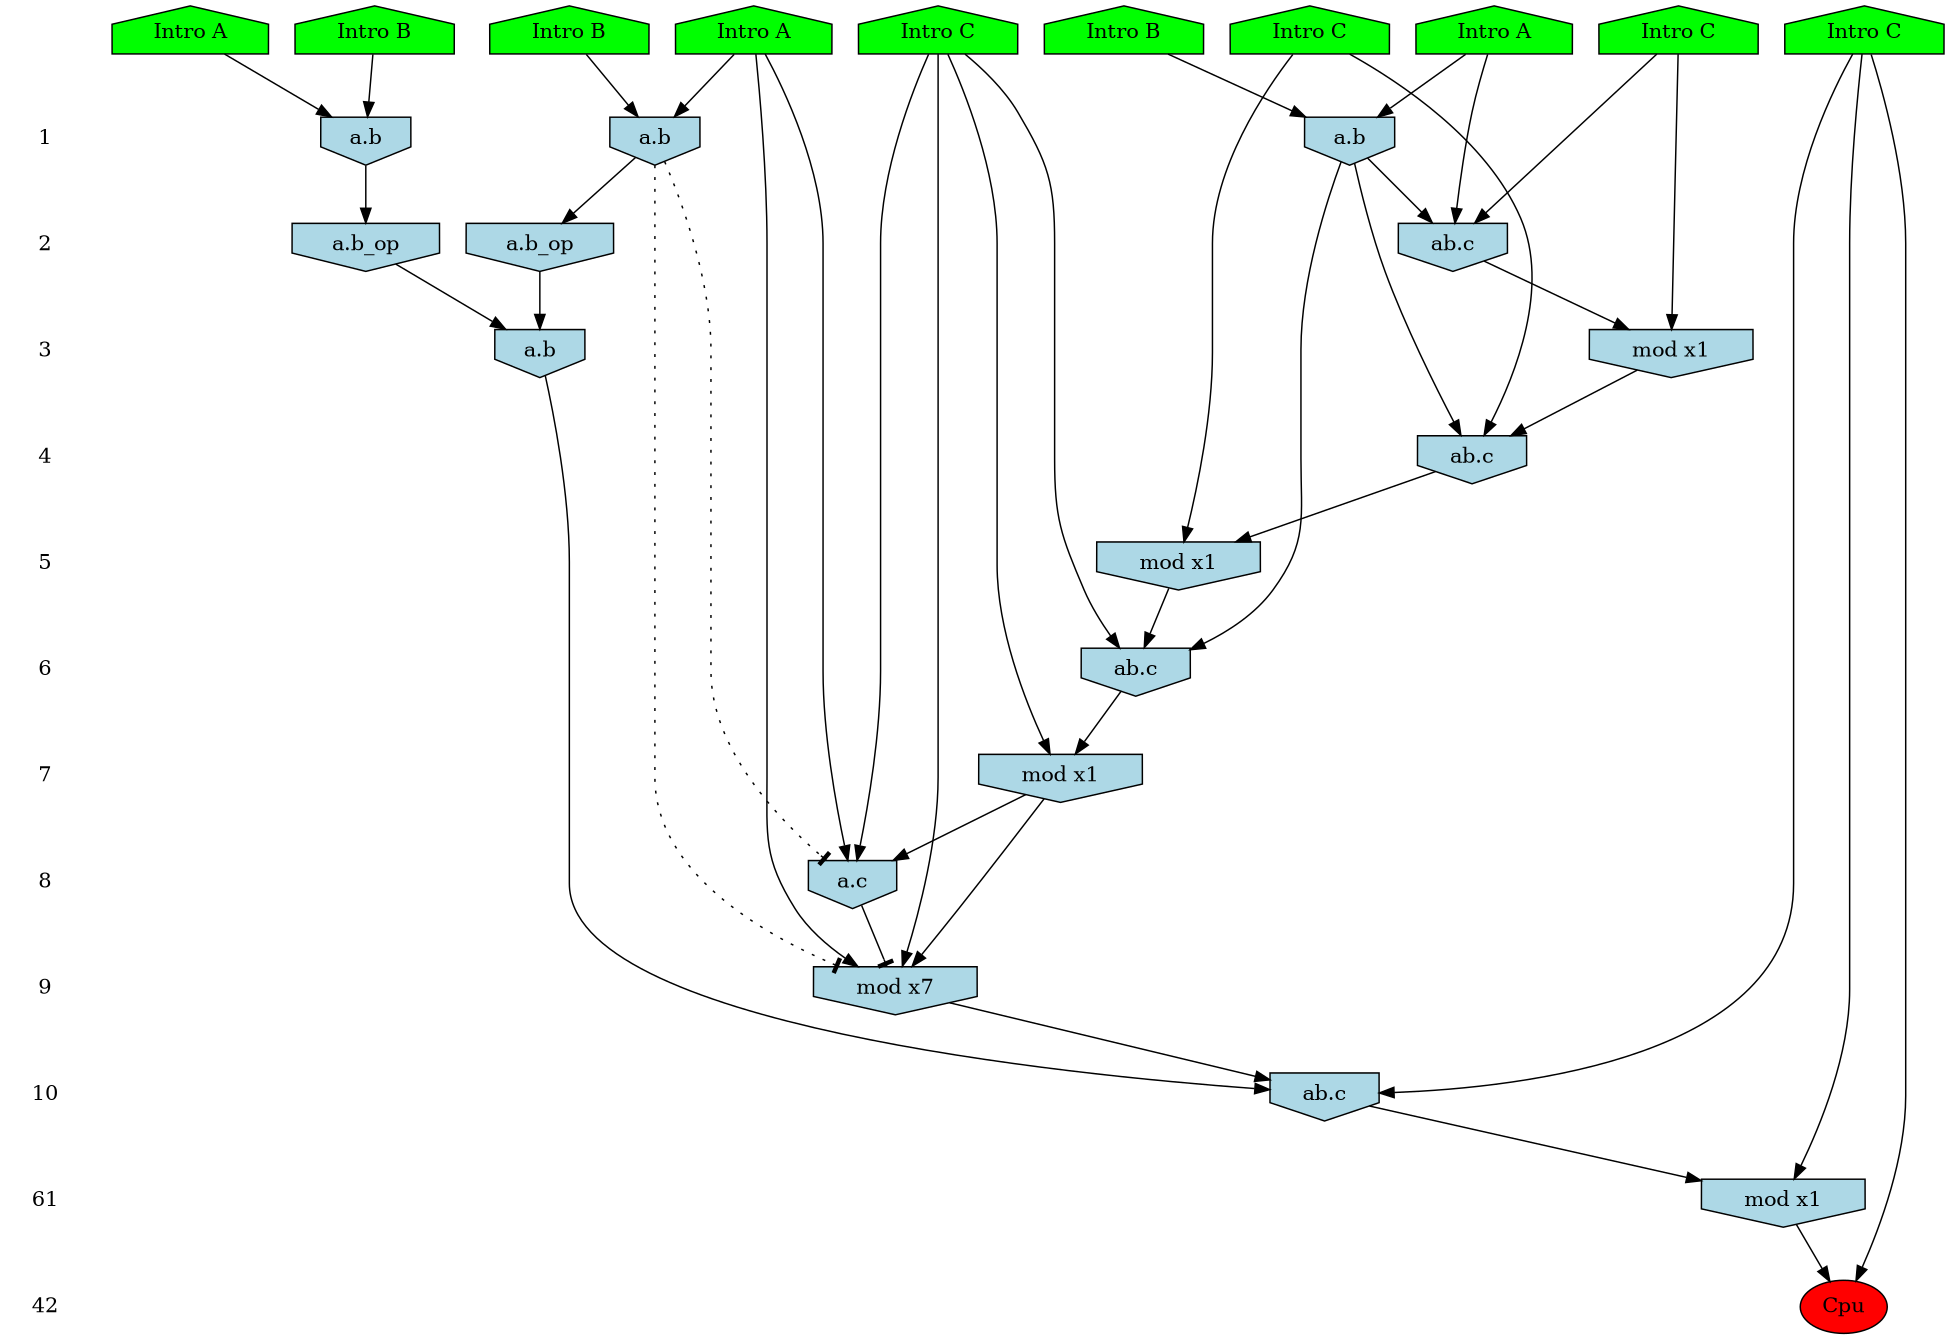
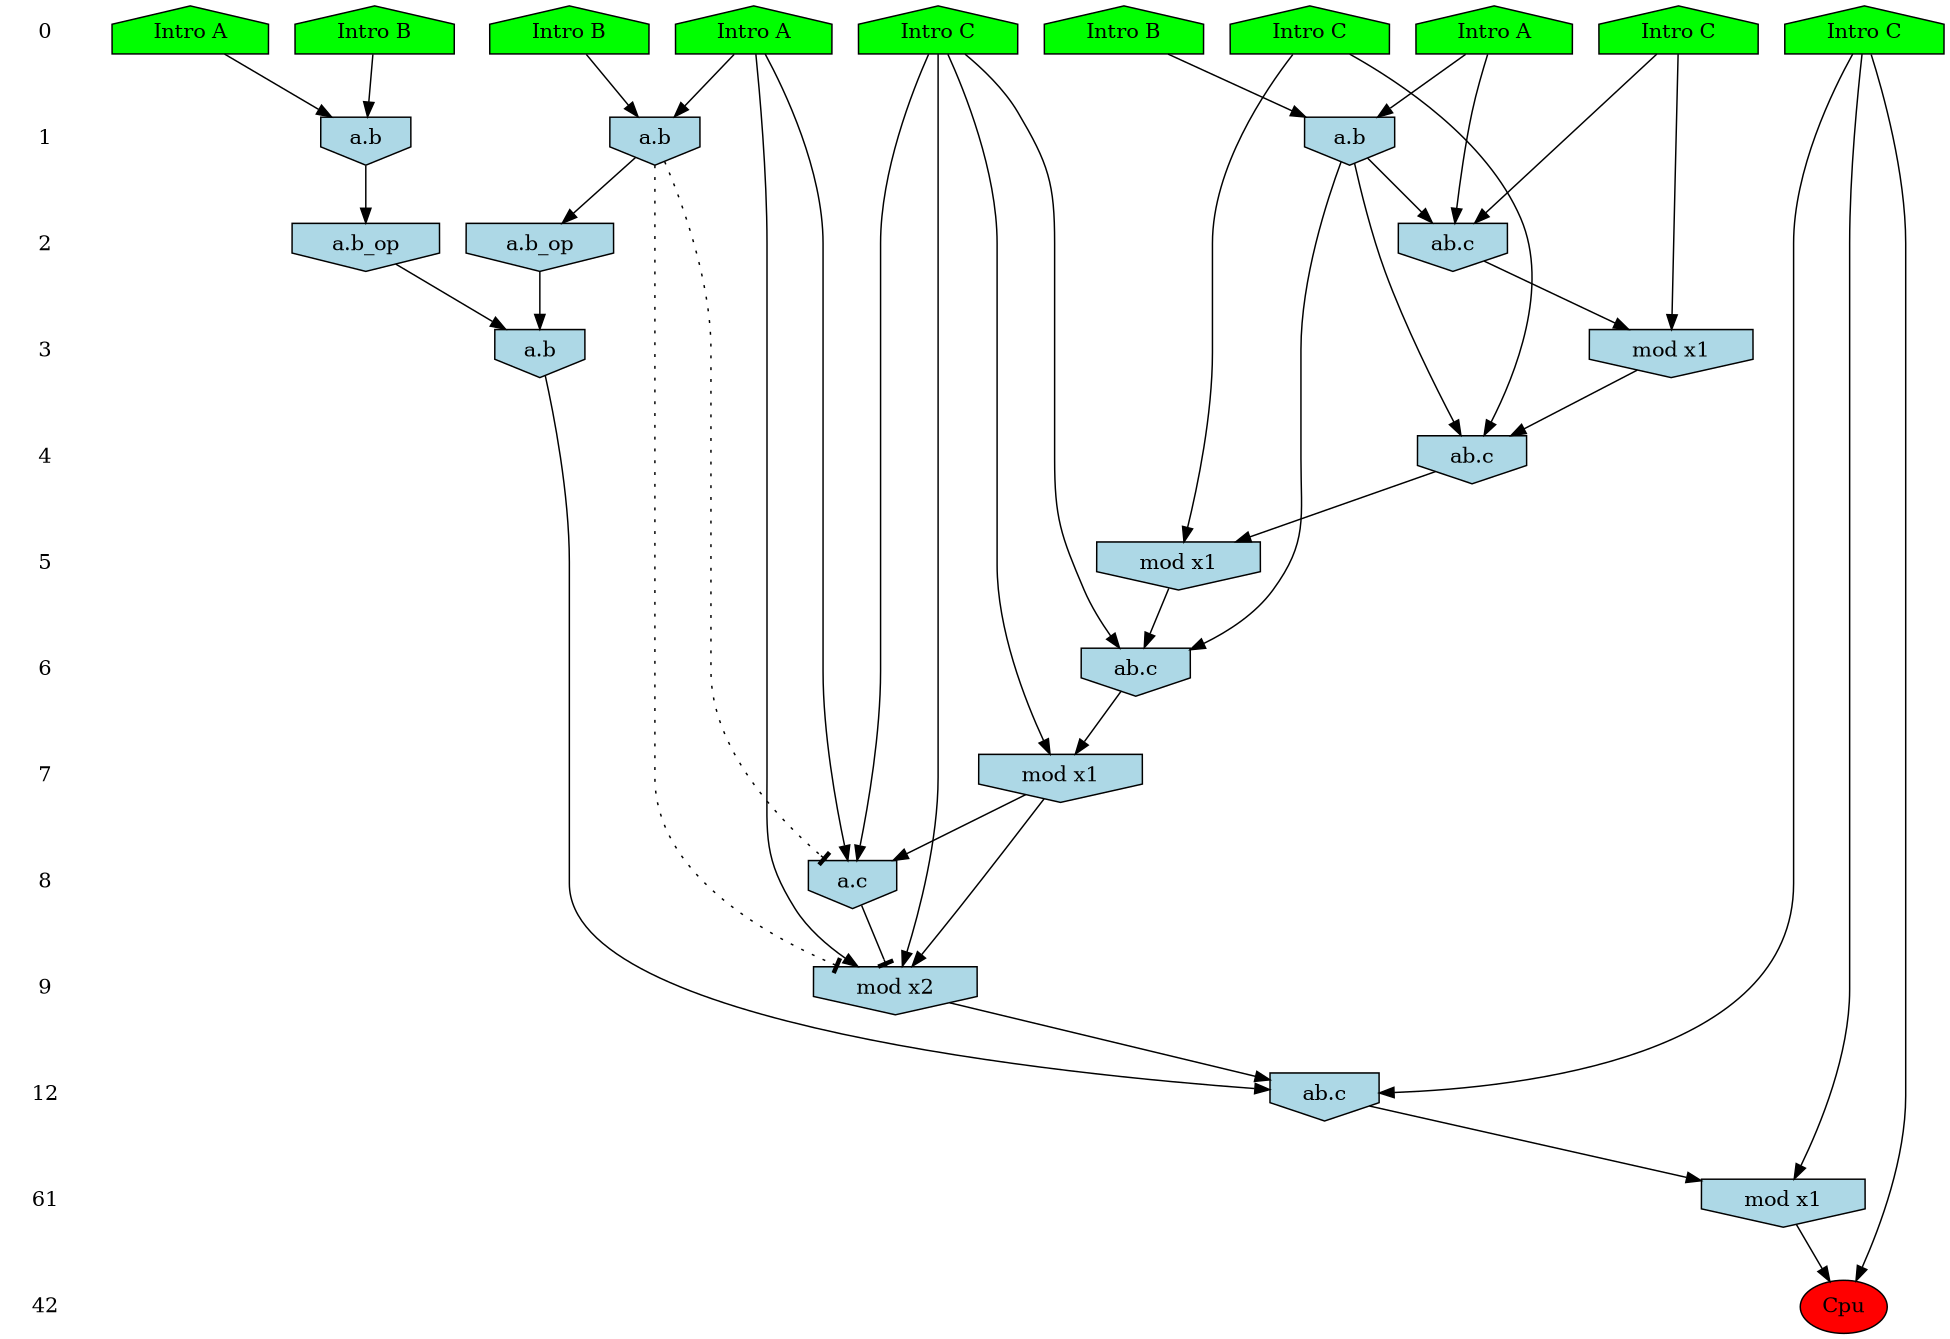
node "0": added
node "mod x7": label "mod x7" -> "mod x2"
node "10": label "10" -> "12"
